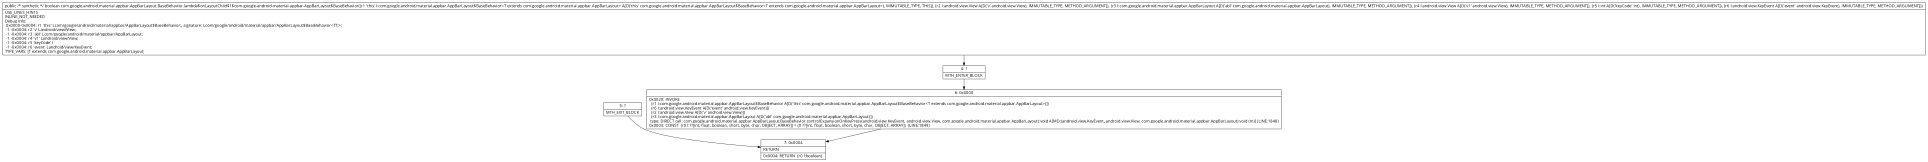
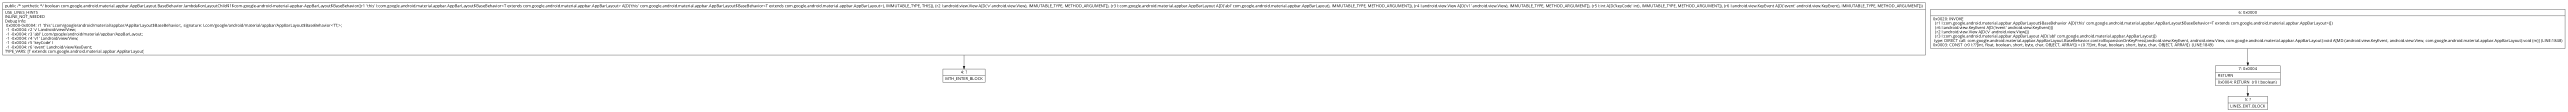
edge "4: ?" -> "6: 0x0000": removed
node "5: ?": text "MTH_EXIT_BLOCK" -> "LINES_EXIT_BLOCK"
edge "5: ?" -> "7: 0x0004": reversed
